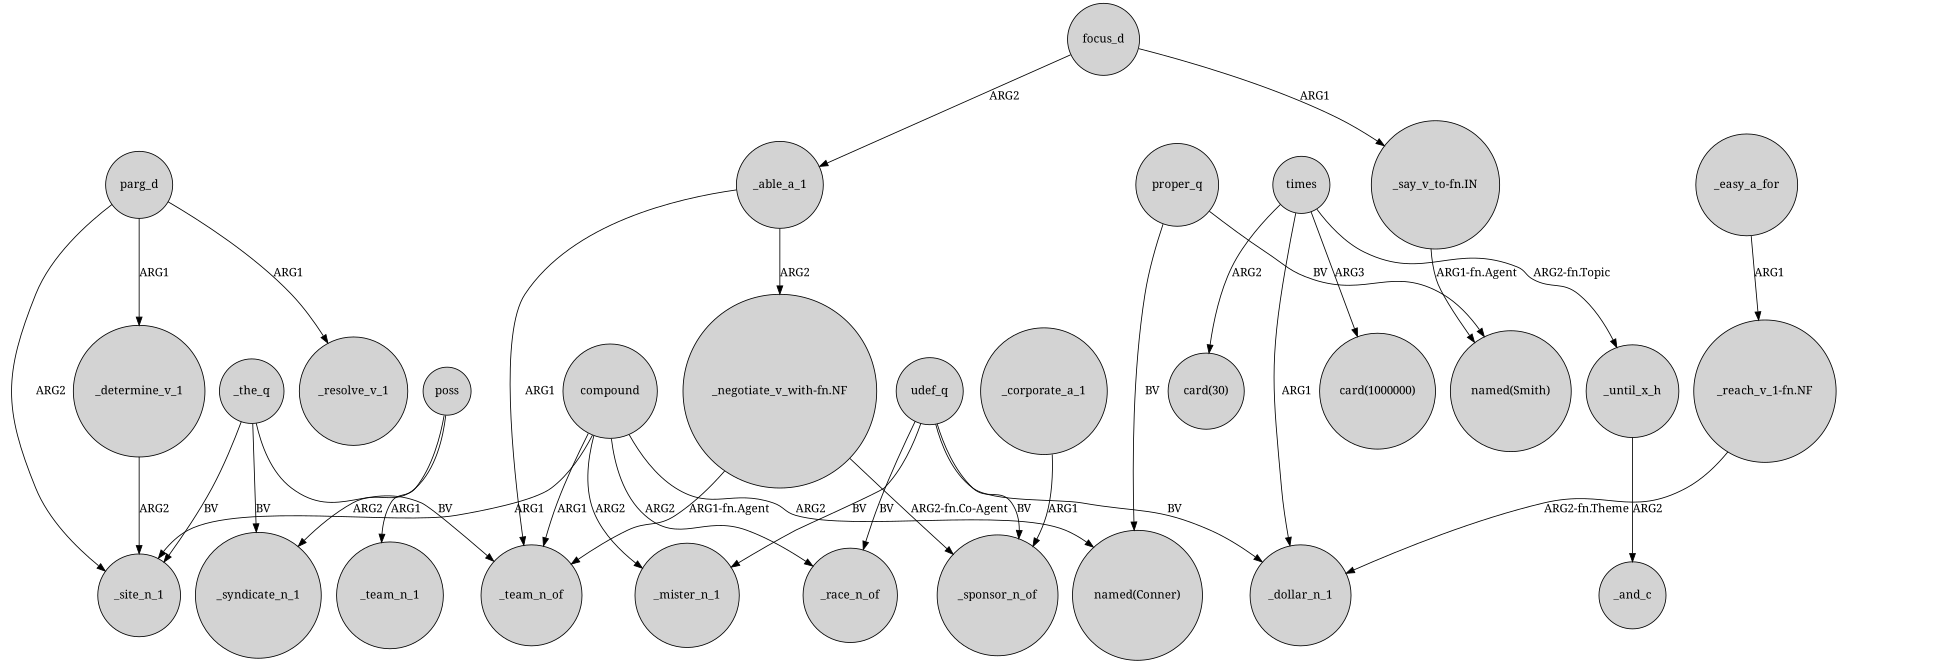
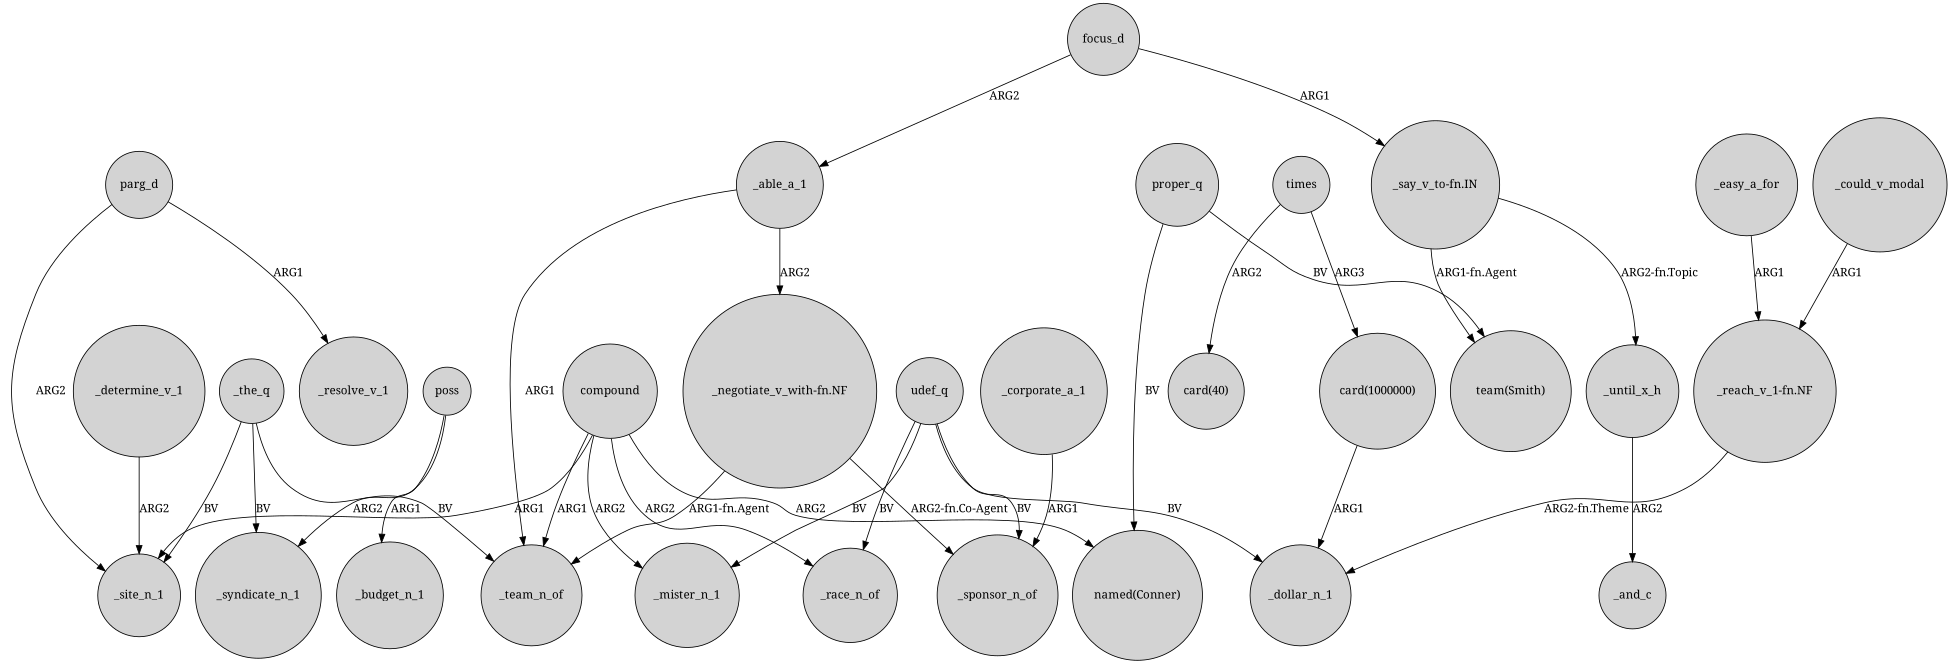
node "_could_v_modal": added
edge "times" -> "_until_x_h": now "_say_v_to-fn.IN" -> "_until_x_h"
edge "parg_d" -> "_determine_v_1": removed, label "ARG1"
edge "times" -> "_dollar_n_1": now "card(1000000)" -> "_dollar_n_1"
node "card(30)": label "card(30)" -> "card(40)"
node "named(Smith)": label "named(Smith)" -> "team(Smith)"
node "_team_n_1": label "_team_n_1" -> "_budget_n_1"
